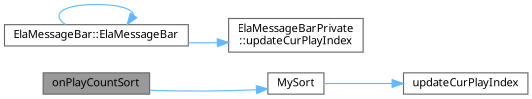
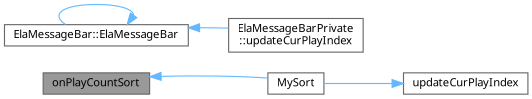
edge "ElaMessageBar::ElaMessageBar" -> "ElaMessageBarPrivate ::updateCurPlayIndex": reversed
edge "onPlayCountSort" -> "MySort": reversed
